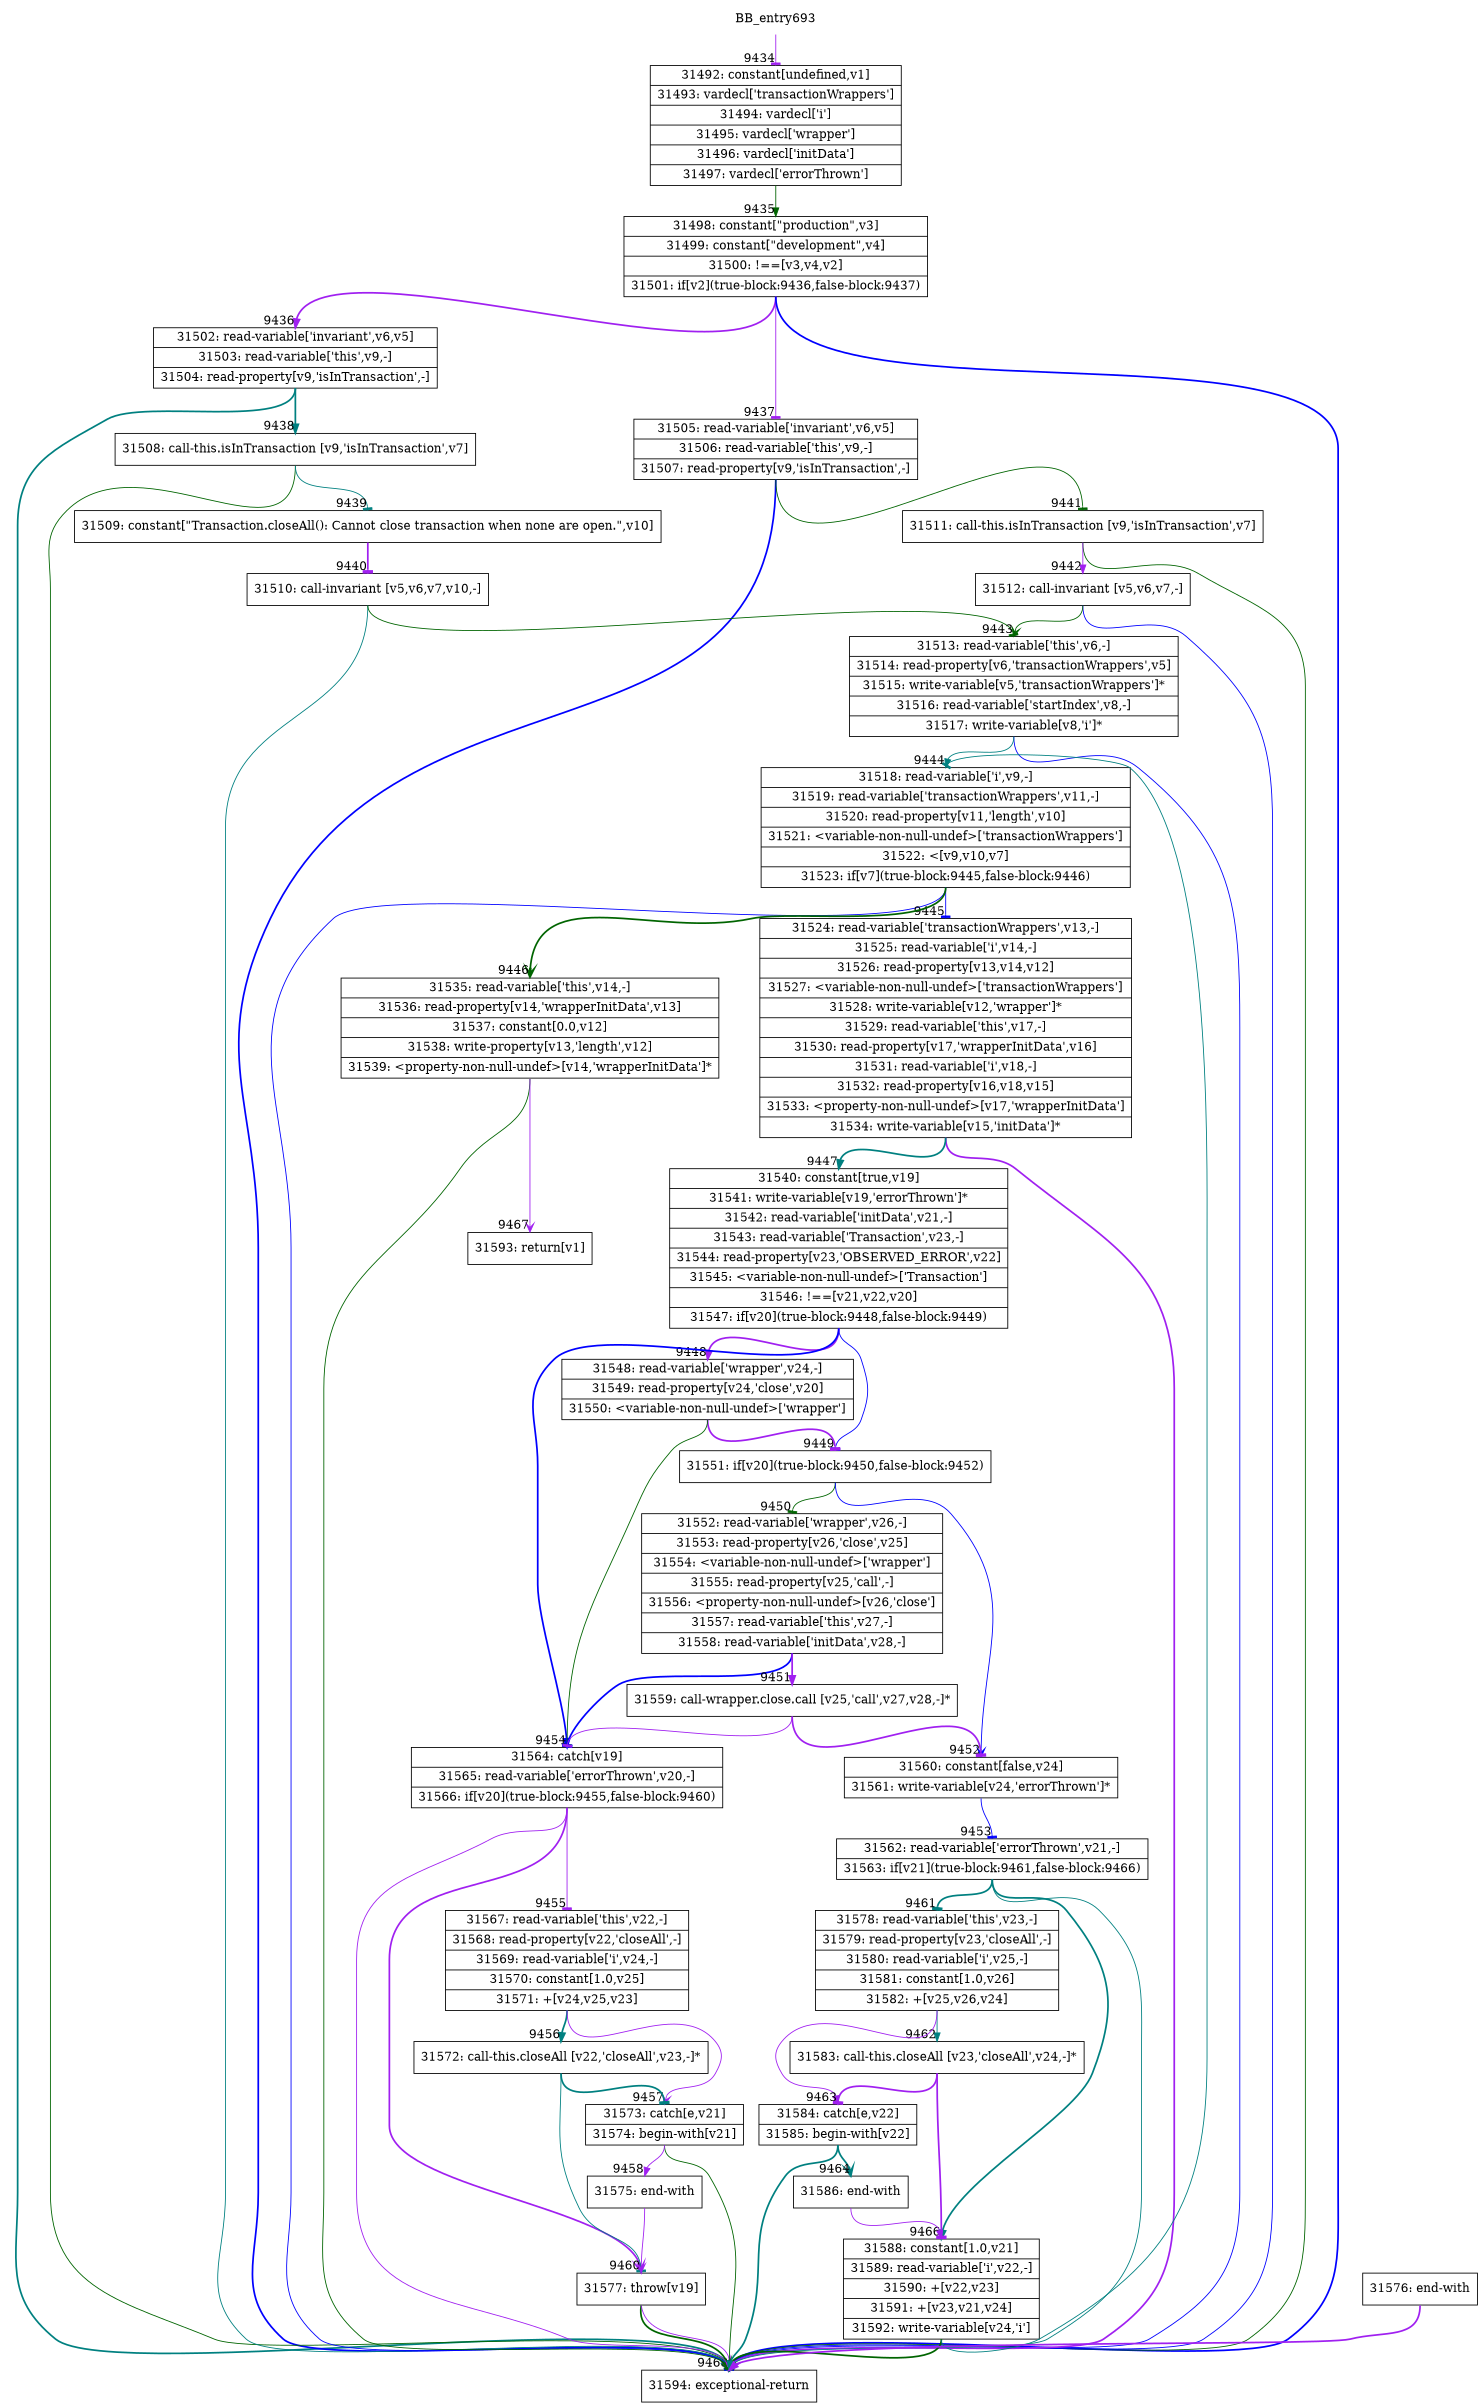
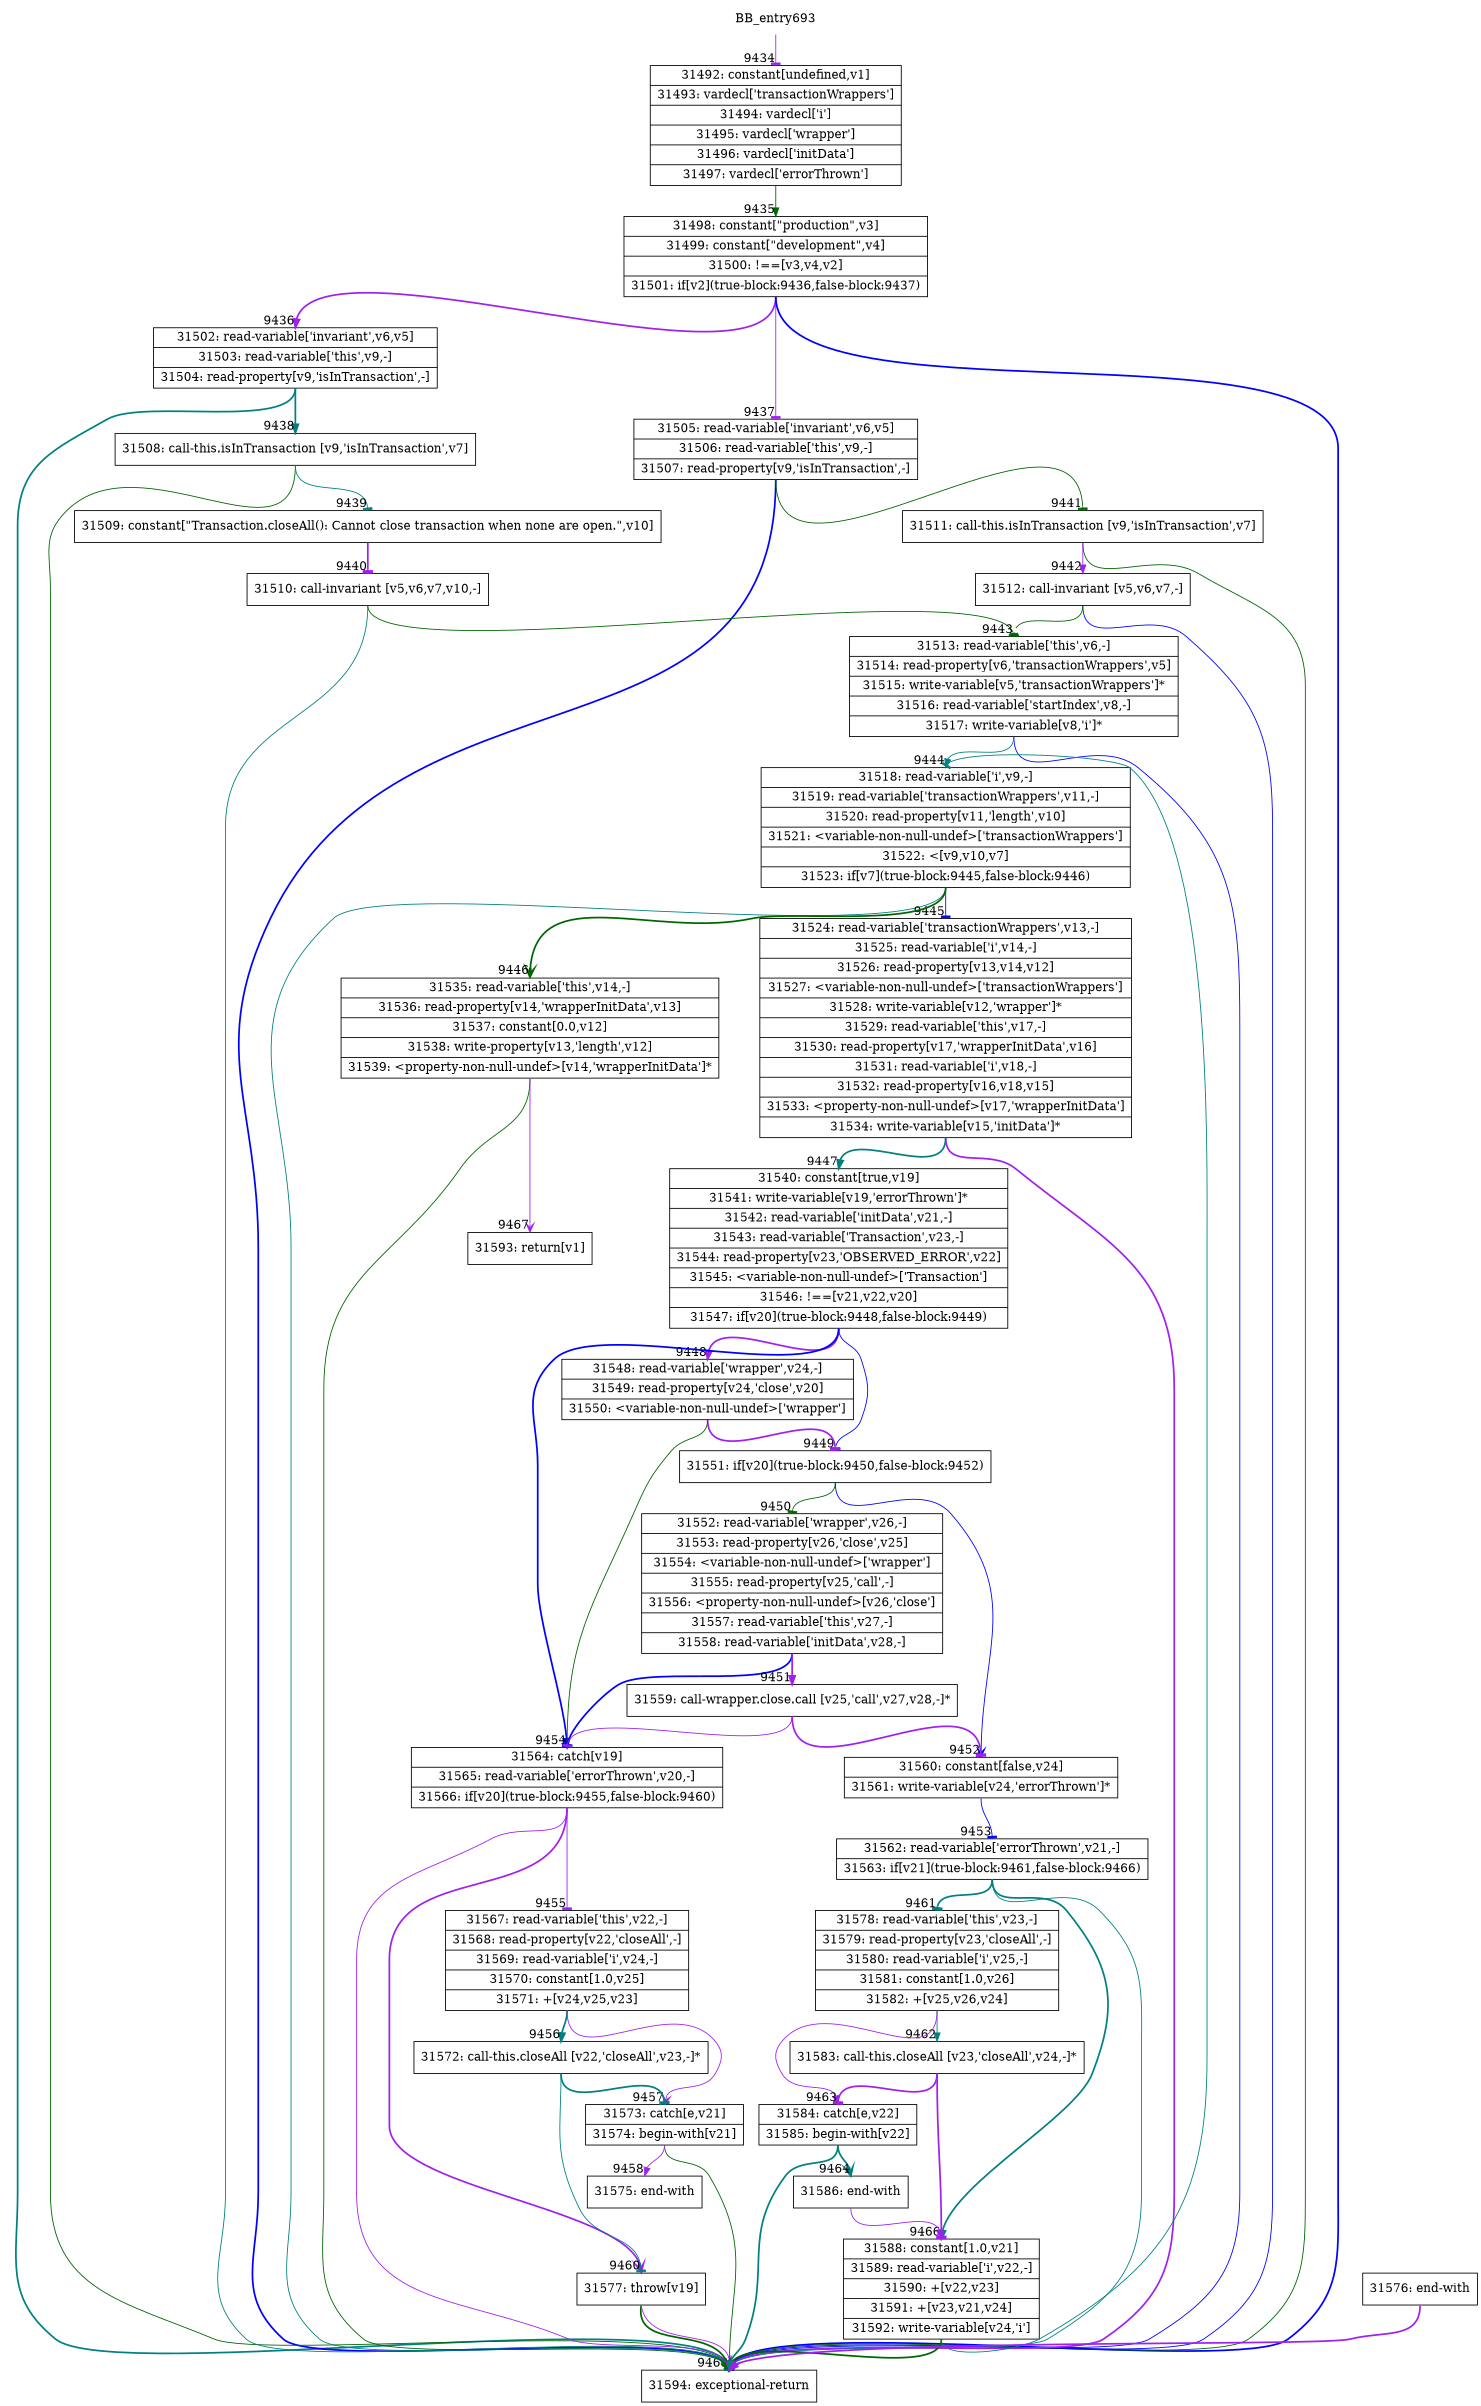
edge "31512: call-invariant [v5,v6,v7,-]" -> "31513: read-variable['this',v6,-]": arrowhead vee -> tee
edge "31518: read-variable['i',v9,-]" -> "31594: exceptional-return": color blue -> teal
edge "31575: end-with" -> "31577: throw[v19]": removed
